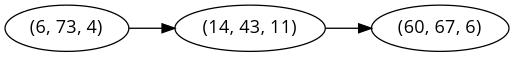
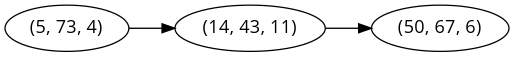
node "(6, 73, 4)": label "(6, 73, 4)" -> "(5, 73, 4)"
node "(60, 67, 6)": label "(60, 67, 6)" -> "(50, 67, 6)"
